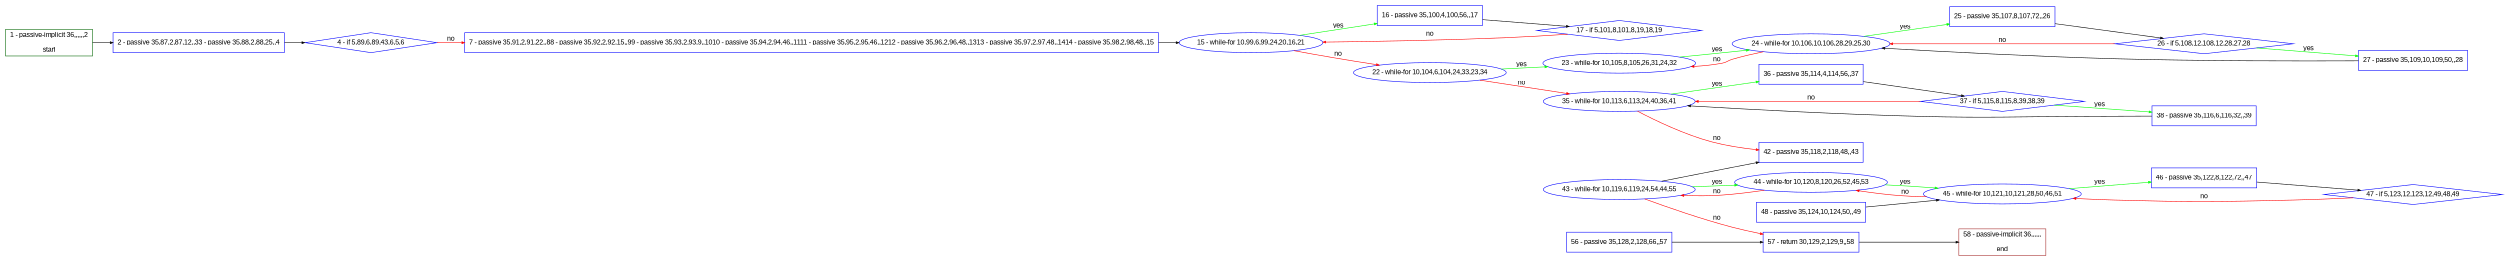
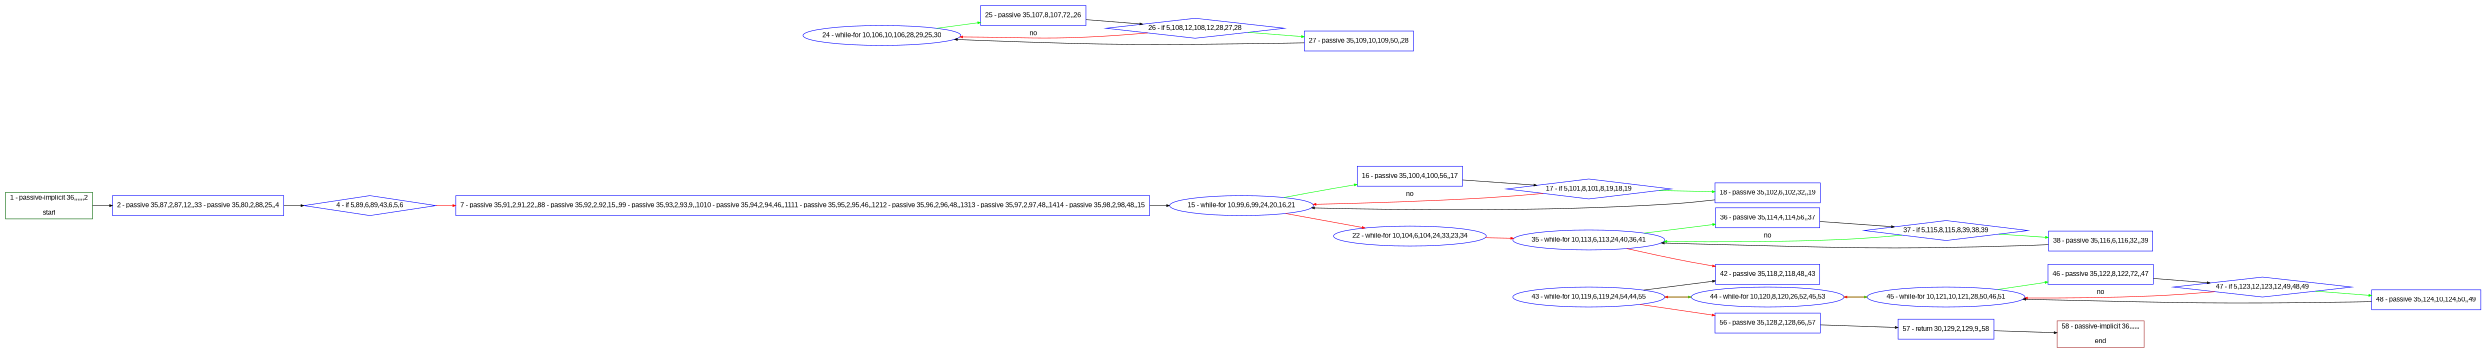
node "2 - passive 35,87,2,87,12,,33 - passive 35,88,2,88,25,,4": label "2 - passive 35,87,2,87,12,,33 - passive 35,88,2,88,25,,4" -> "2 - passive 35,87,2,87,12,,33 - passive 35,80,2,88,25,,4"
node "23 - while-for 10,105,8,105,26,31,24,32": removed
edge "37 - if 5,115,8,115,8,39,38,39" -> "35 - while-for 10,113,6,113,24,40,36,41": color #ff0000 -> #00ff00
node "18 - passive 35,102,6,102,32,,19": added
edge "43 - while-for 10,119,6,119,24,54,44,55" -> "57 - return 30,129,2,129,9,,58": now "43 - while-for 10,119,6,119,24,54,44,55" -> "56 - passive 35,128,2,128,66,,57"
edge "47 - if 5,123,12,123,12,49,48,49" -> "48 - passive 35,124,10,124,50,,49": added, label "yes"
